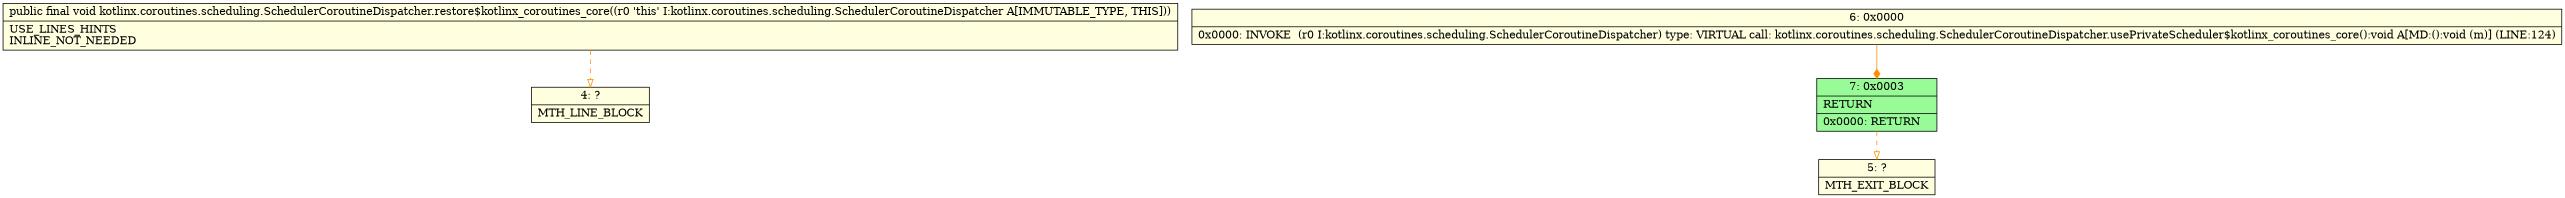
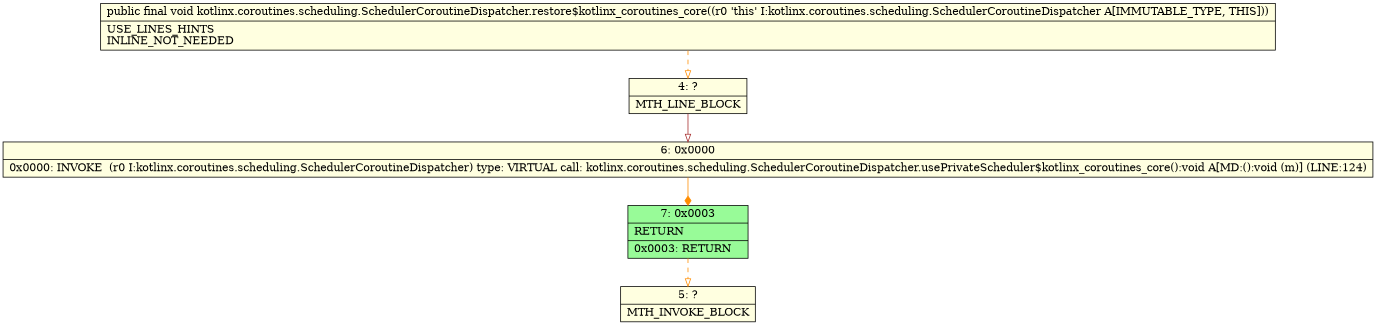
node "7: 0x0003": text "0x0000: RETURN" -> "0x0003: RETURN"
edge "4: ?" -> "6: 0x0000": added
node "5: ?": text "MTH_EXIT_BLOCK" -> "MTH_INVOKE_BLOCK"
